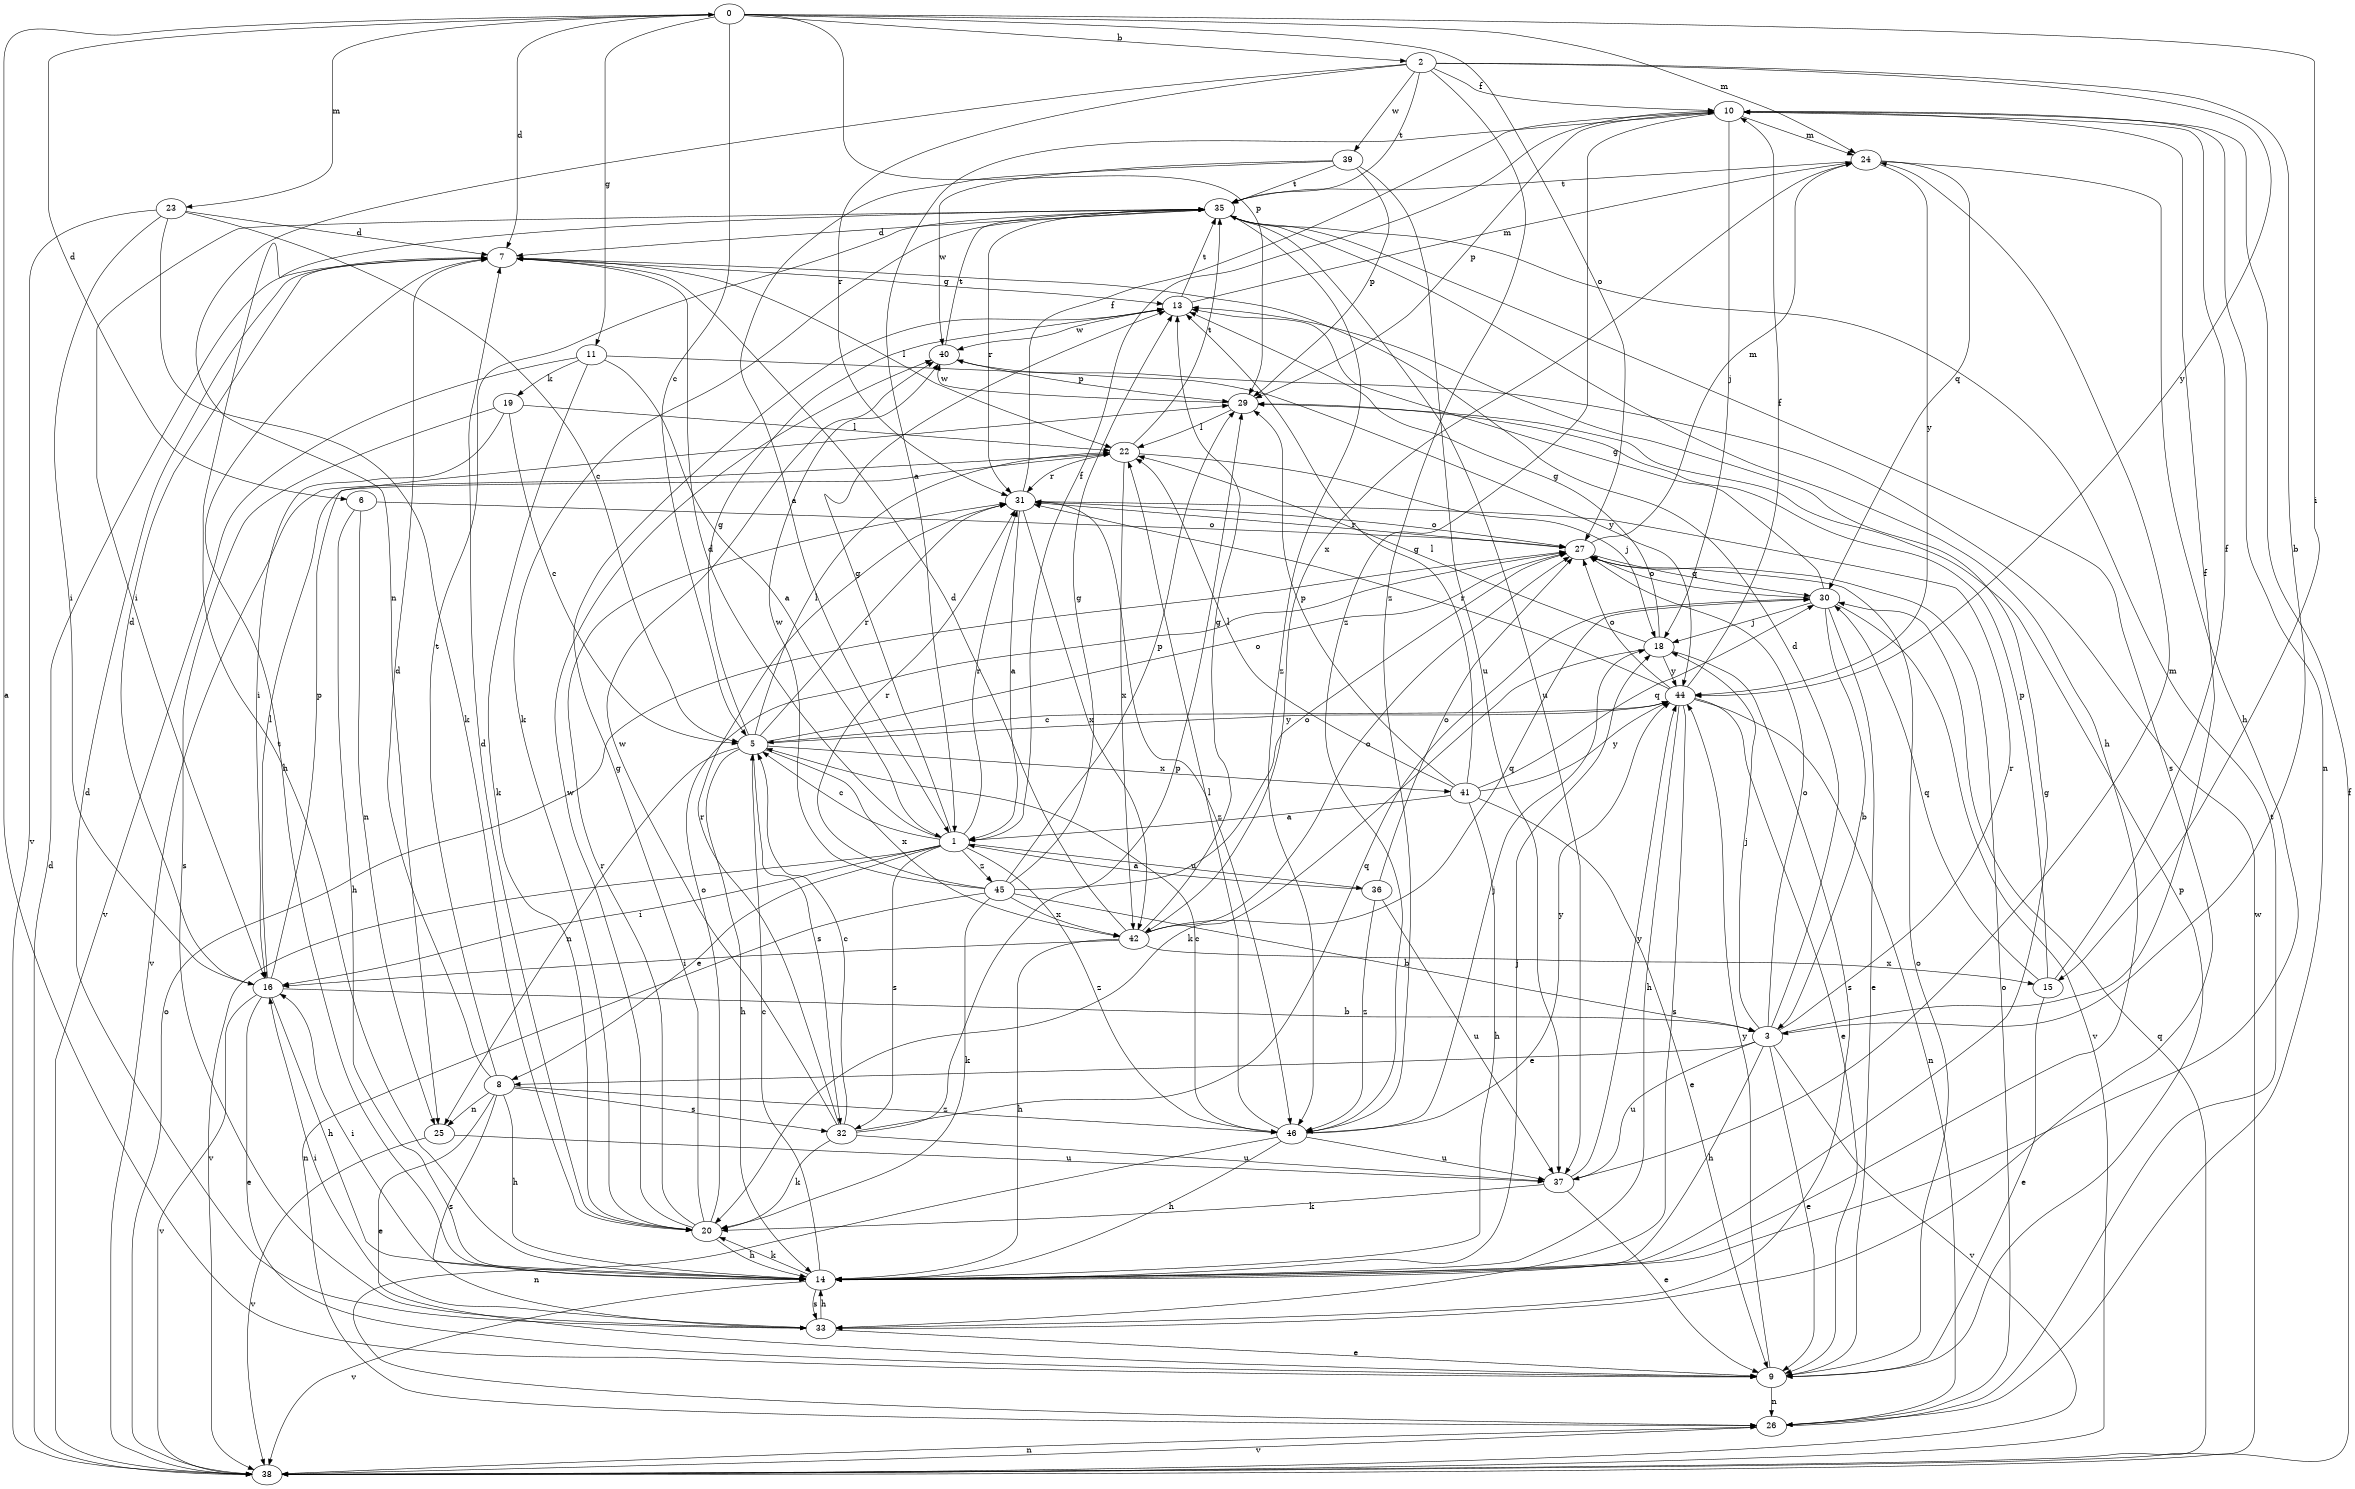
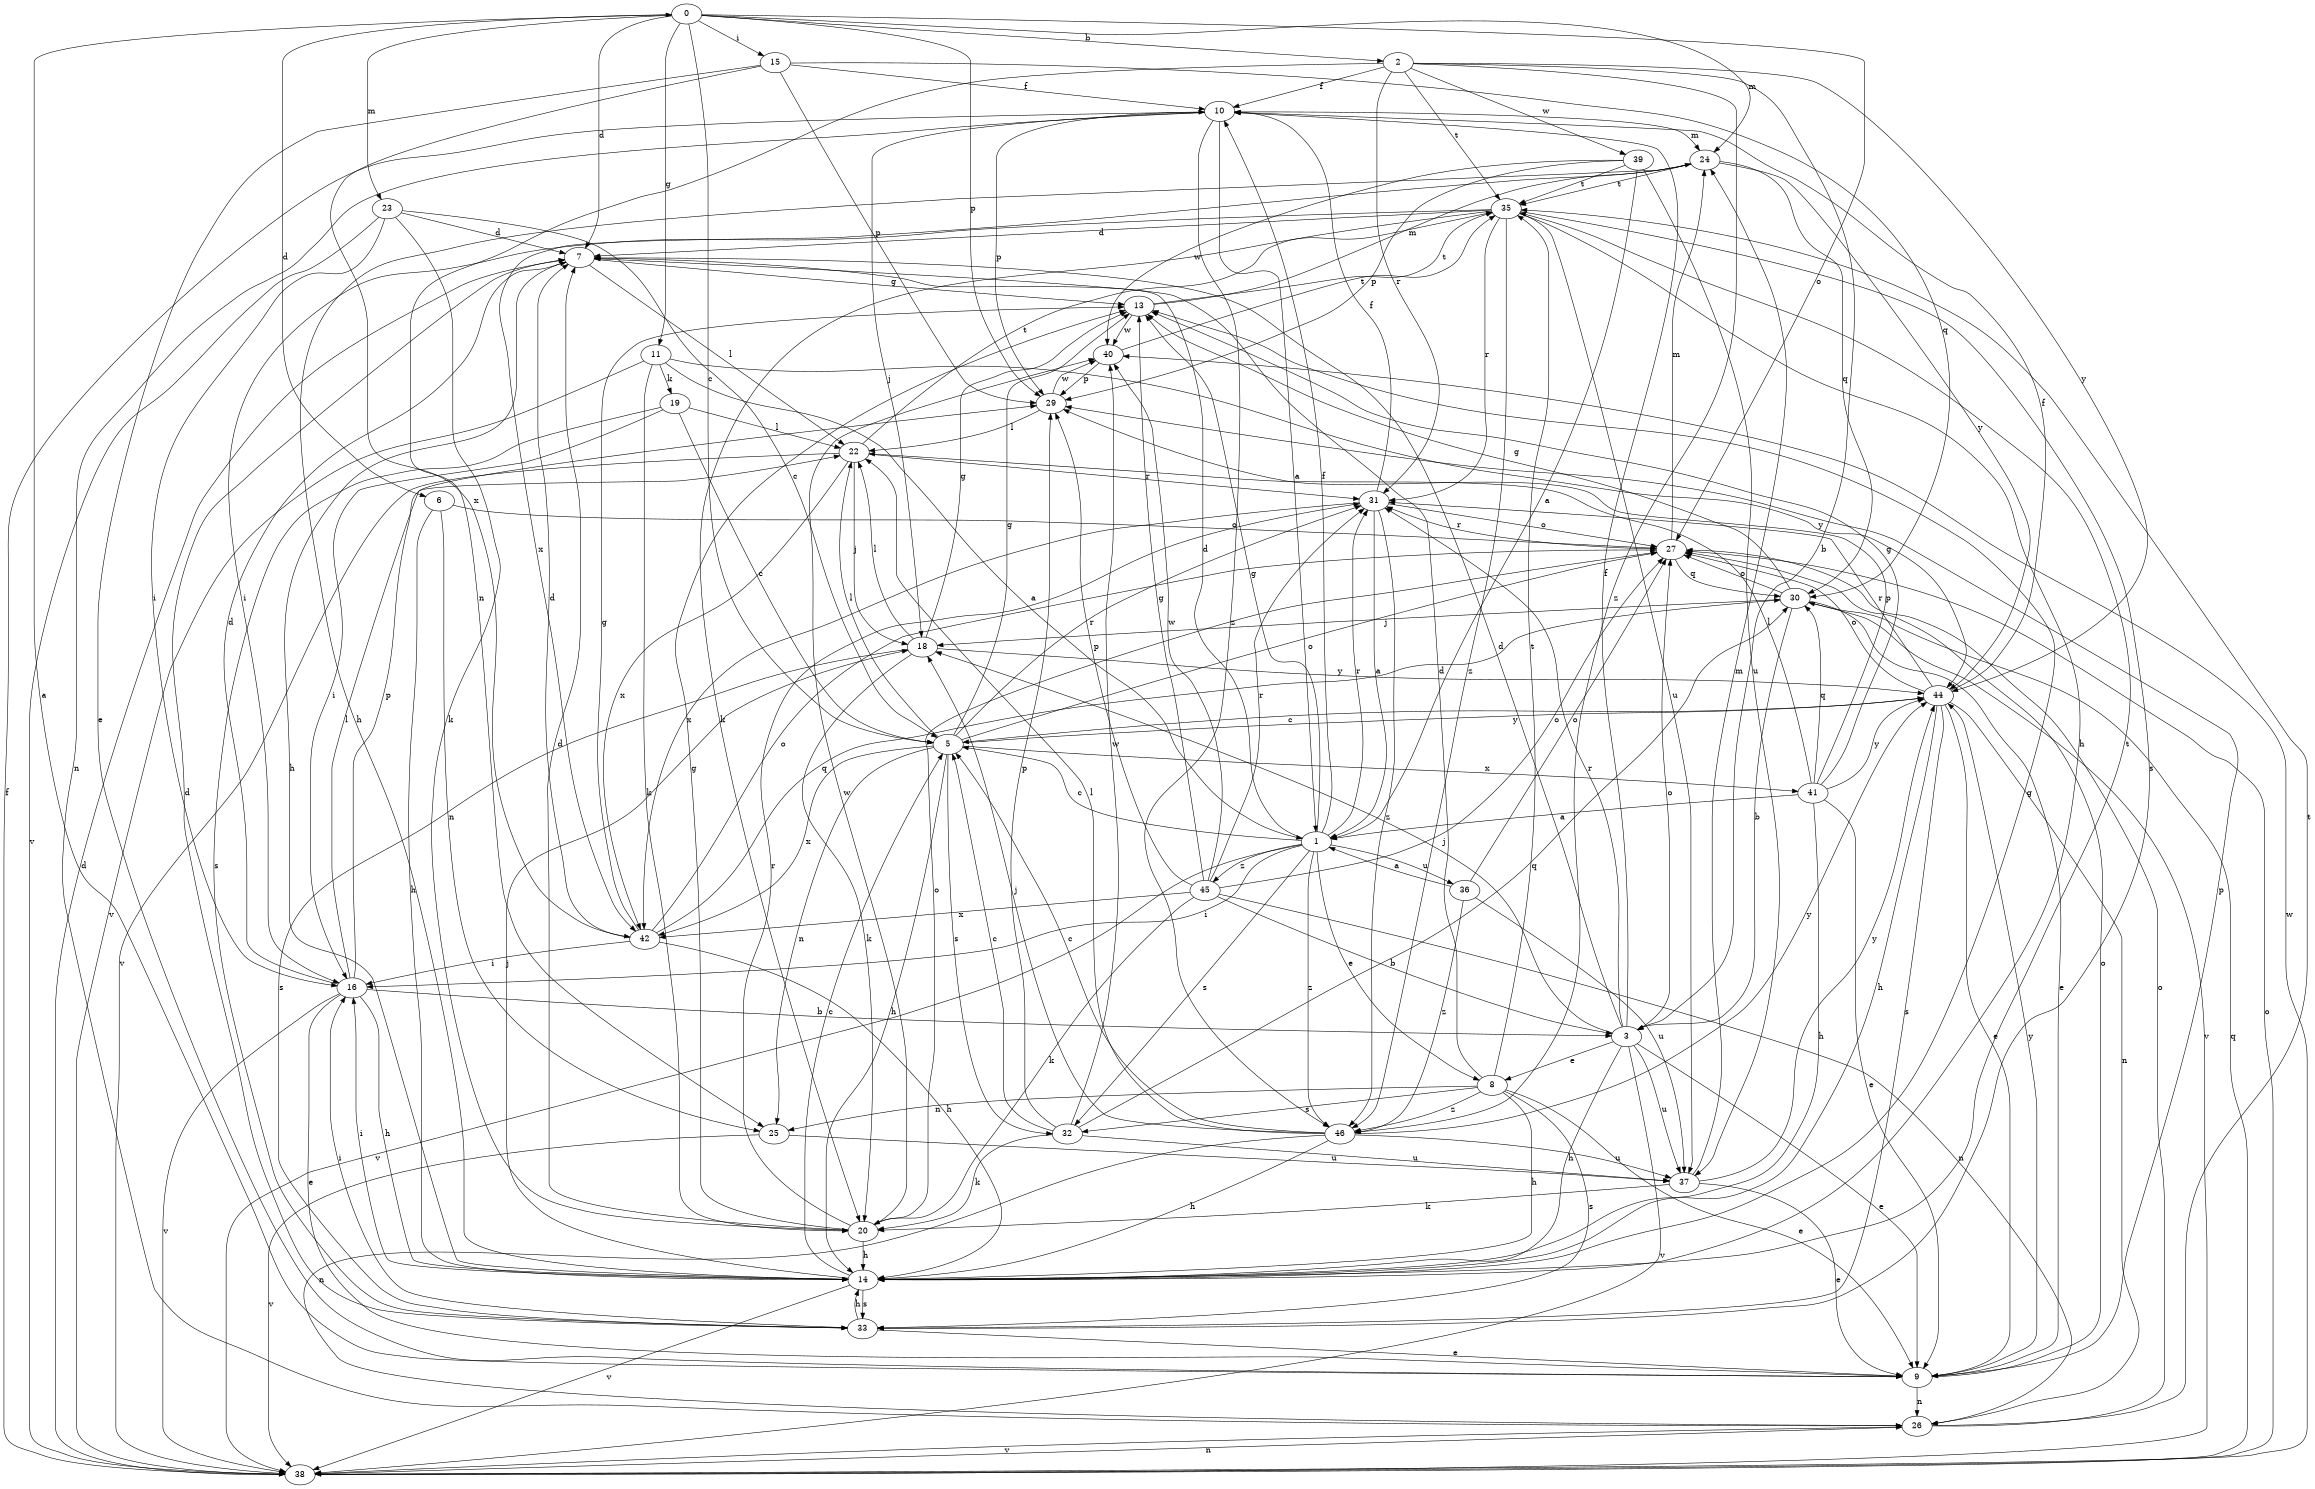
edge "32" -> "31": removed, label "r"
edge "42" -> "15": reversed
edge "14" -> "20": removed, label "k"
